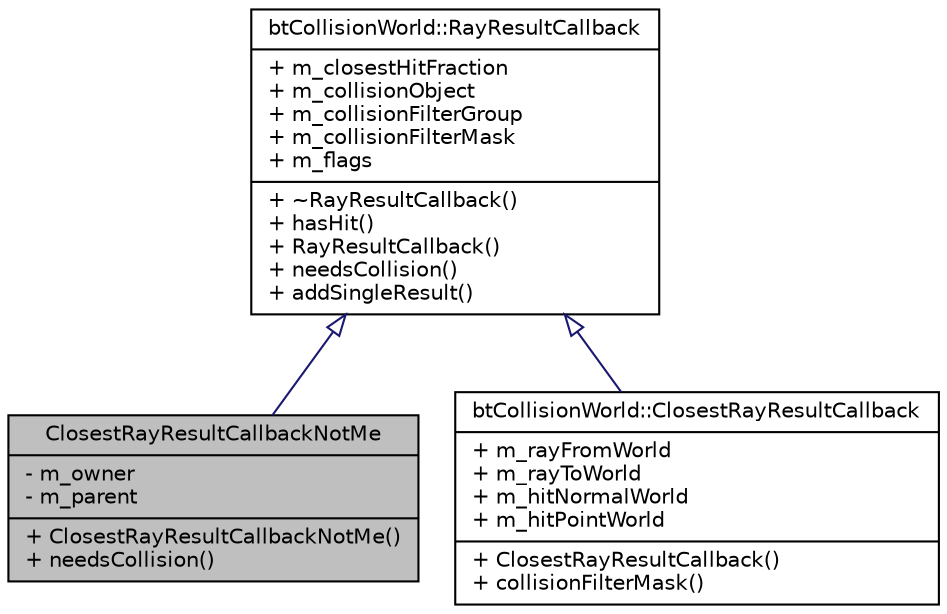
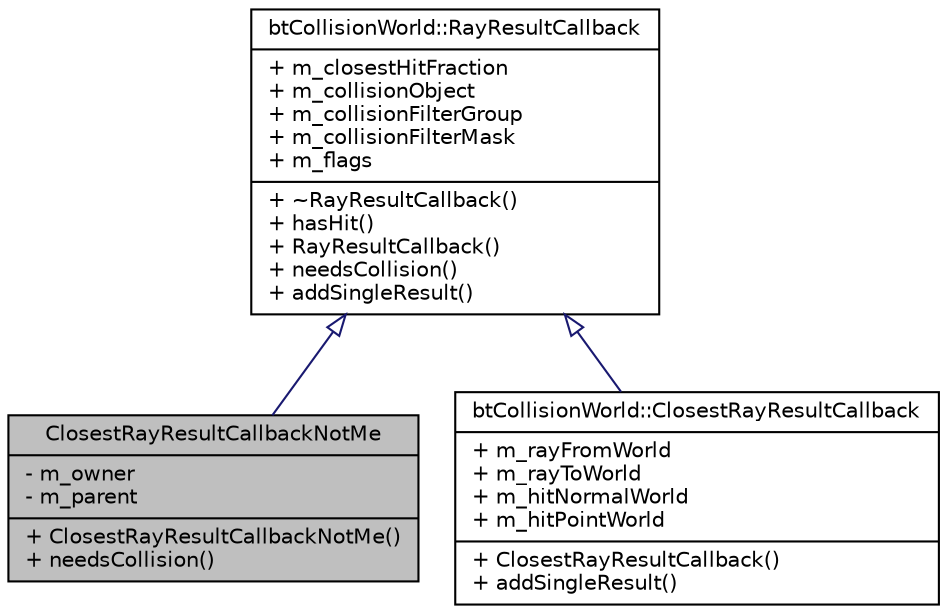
node "btCollisionWorld::ClosestRayResultCallback": text "+ collisionFilterMask()" -> "+ addSingleResult()"
